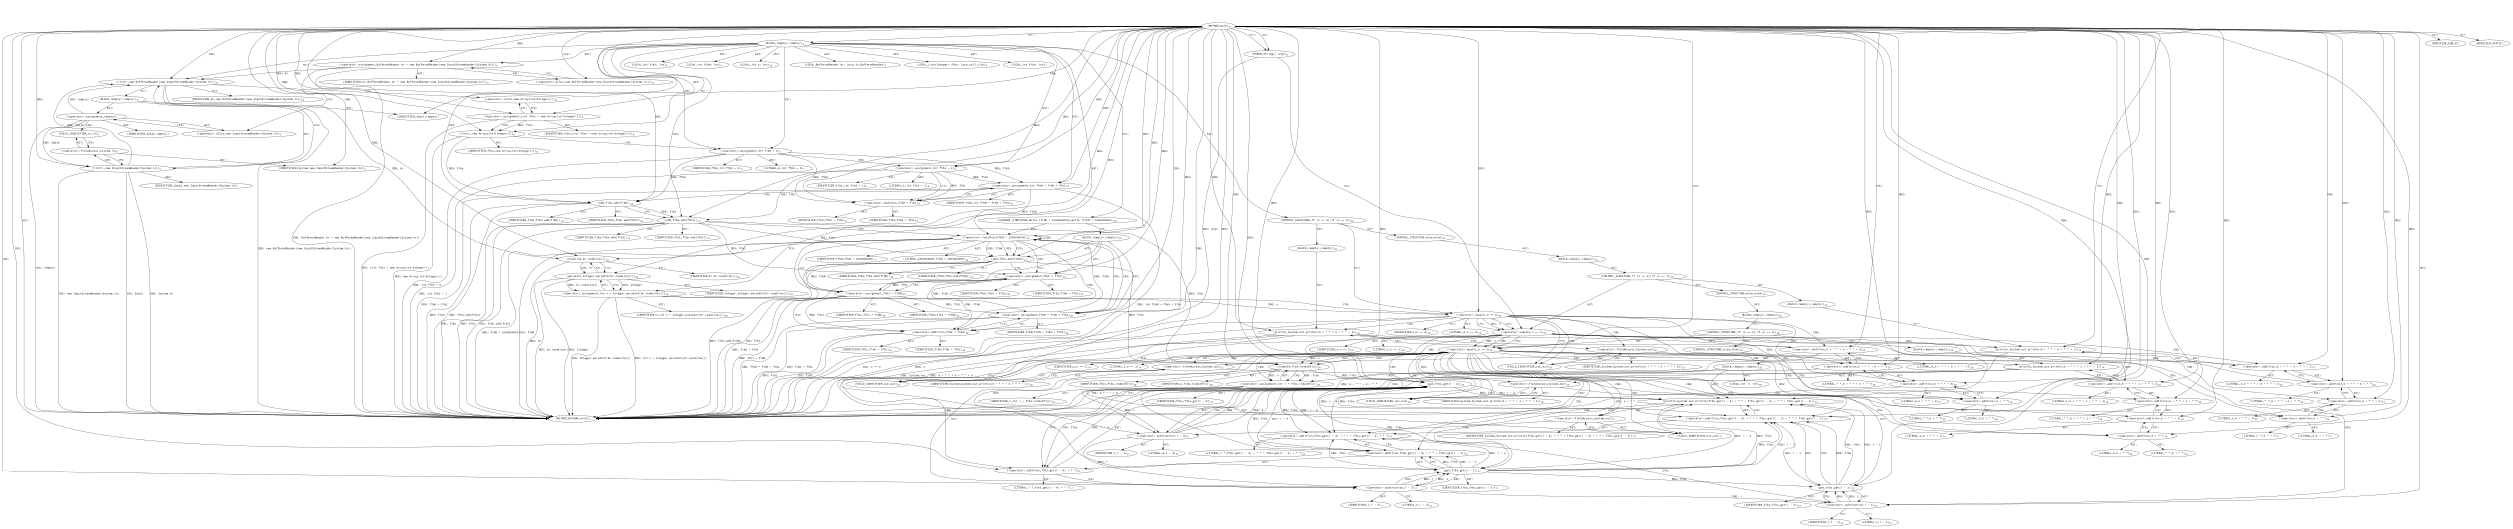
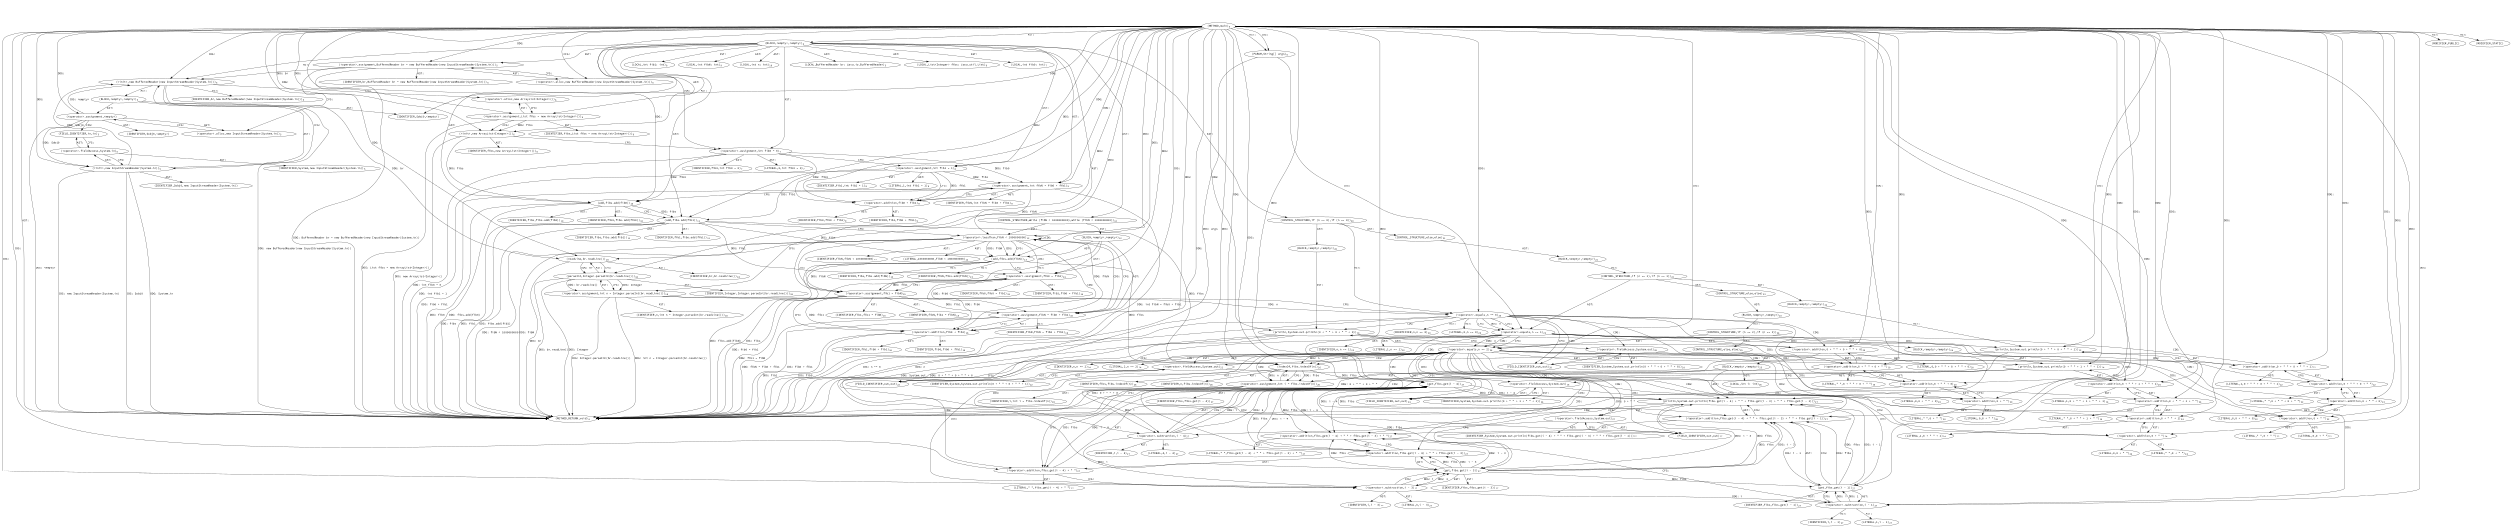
edge "(METHOD,main)" -> "(IDENTIFIER,System,new InputStreamReader(System.in))": now "(METHOD,main)" -> "(<operator>.assignment,<empty>)"
